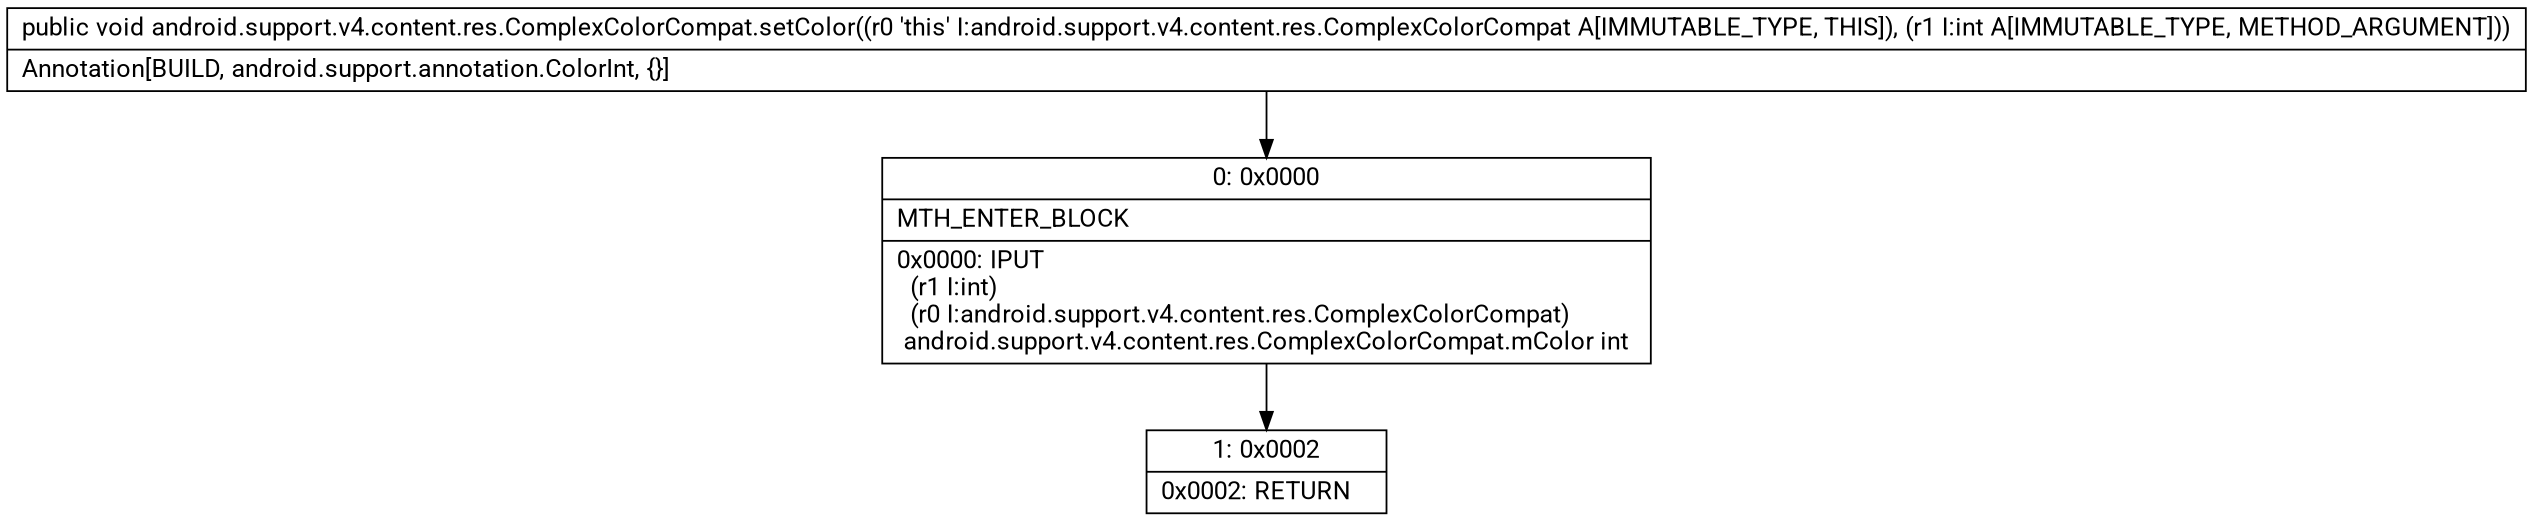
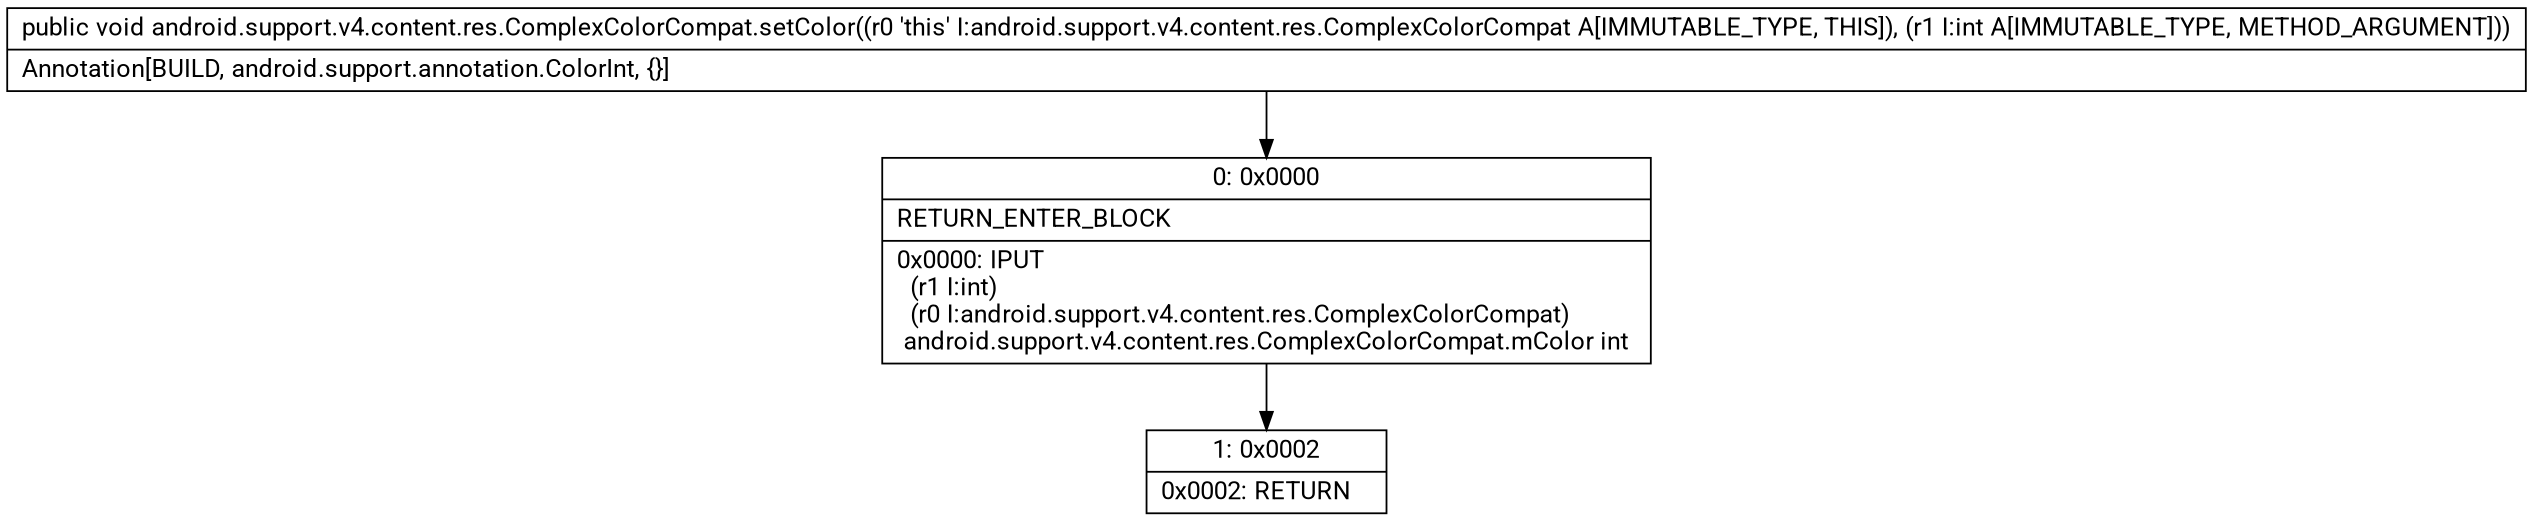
node "0: 0x0000": text "MTH_ENTER_BLOCK" -> "RETURN_ENTER_BLOCK"
